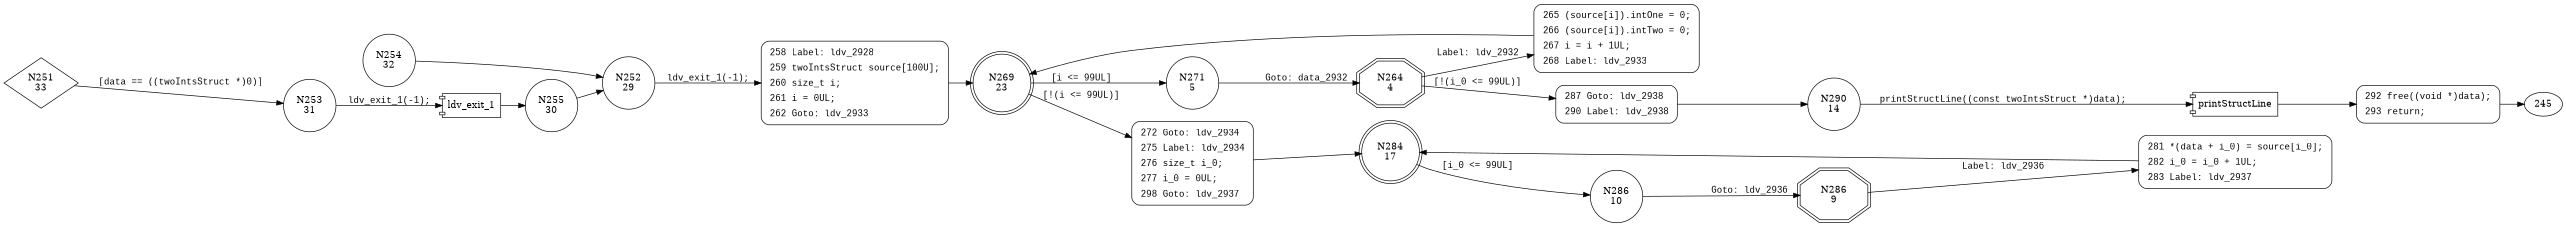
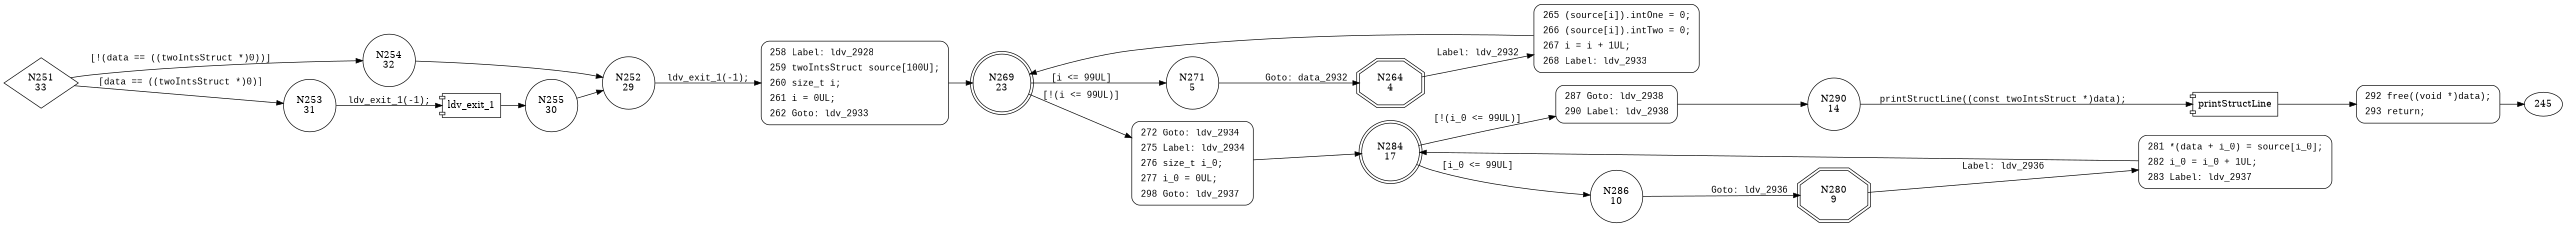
edge "N251 33" -> "N254 32": added, label "[!(data == ((twoIntsStruct *)0))]"
edge "N264 4" -> "287": now "N284 17" -> "287"
node "N286 9": label "N286 9" -> "N280 9"
